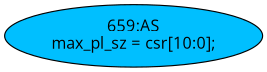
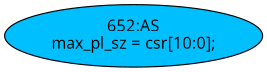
node "659:AS max_pl_sz = csr[10:0];": label "659:AS max_pl_sz = csr[10:0];" -> "652:AS max_pl_sz = csr[10:0];"
